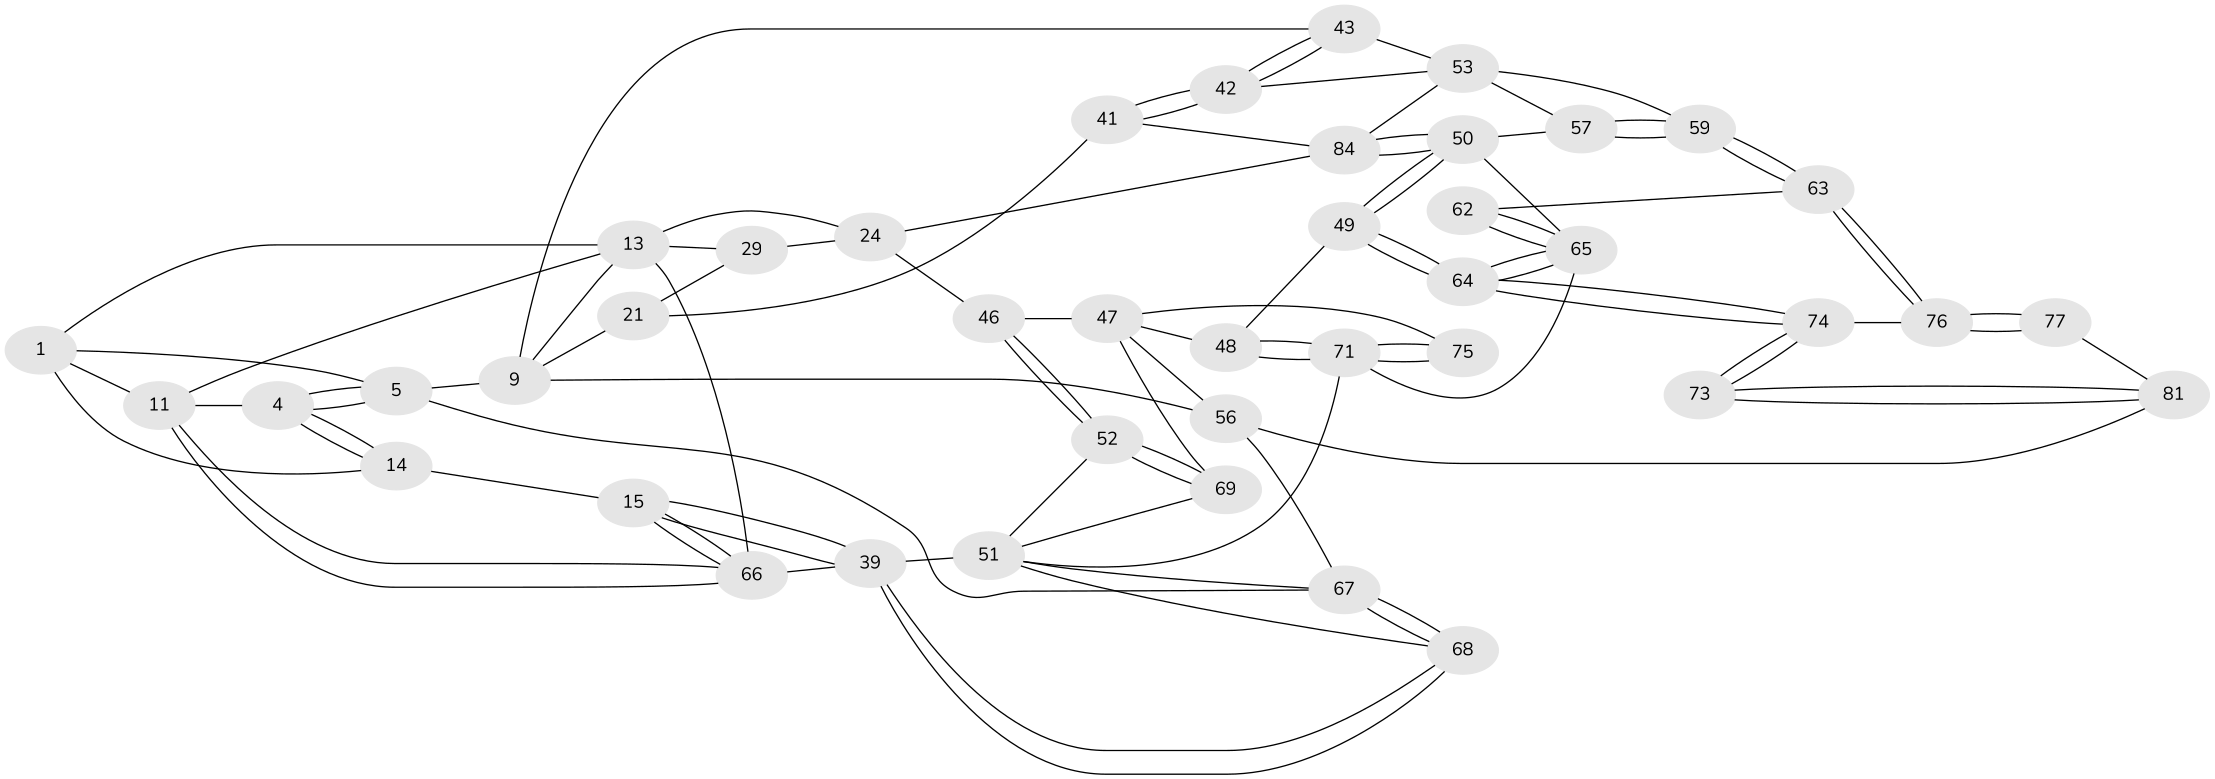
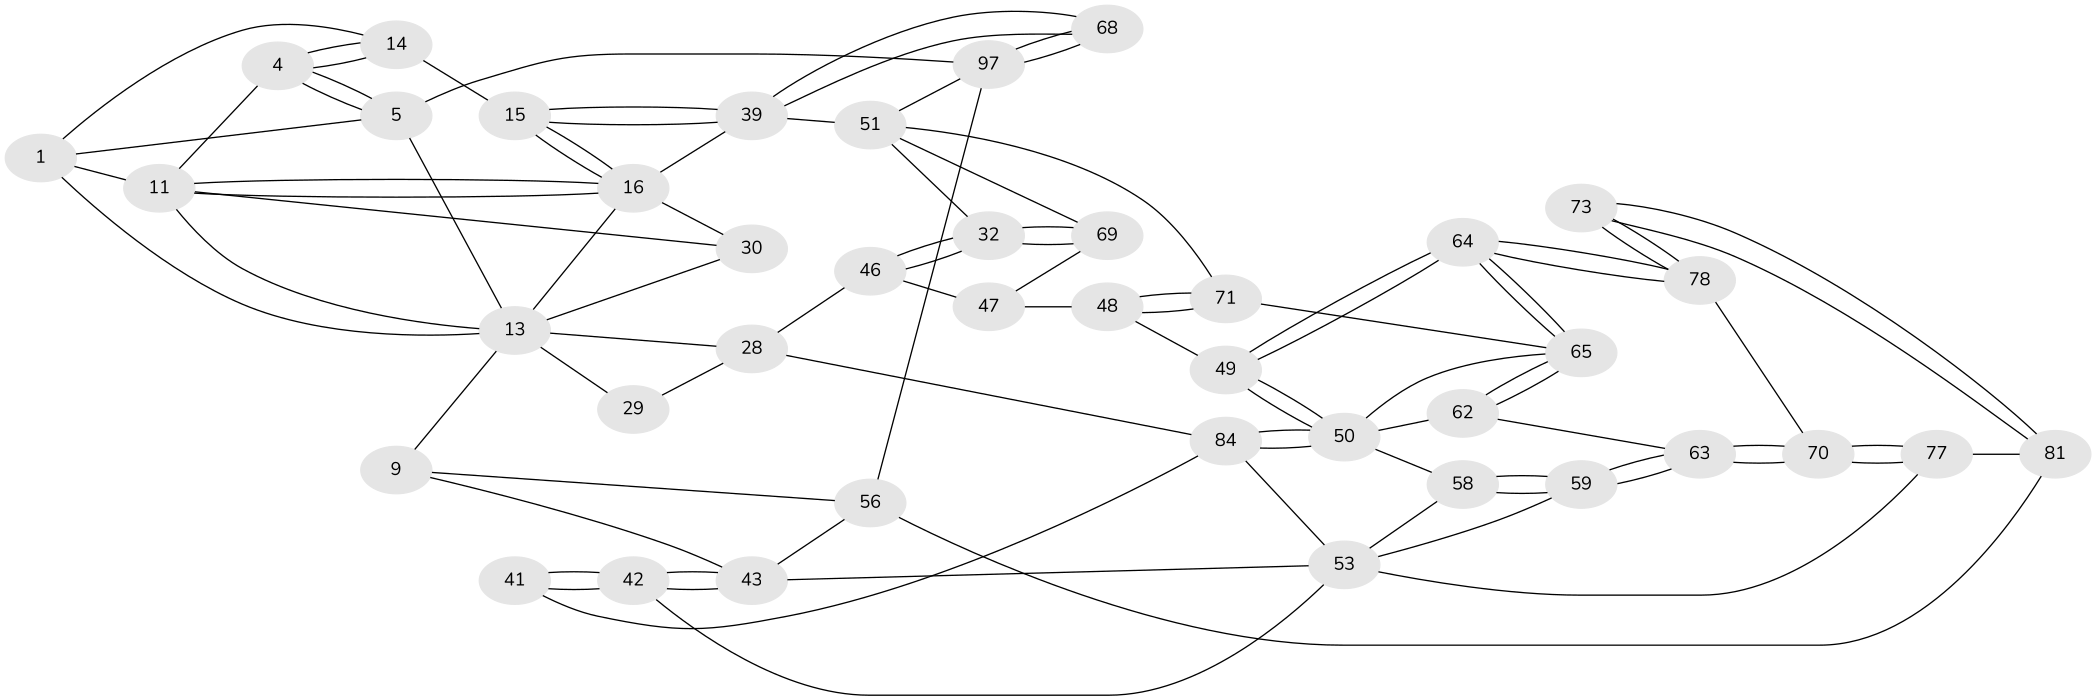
node "57": label "57" -> "58"
node "24": label "24" -> "28"
node "30": added
node "21": removed
node "74": label "74" -> "78"
node "76": label "76" -> "70"
node "75": removed
edge "47" -- "56": now "43" -- "56"
edge "9" -- "5": now "13" -- "5"
edge "62" -- "50": added
node "52": label "52" -> "32"
node "66": label "66" -> "16"
node "67": label "67" -> "97"
edge "77" -- "53": added
edge "51" -- "68": removed
